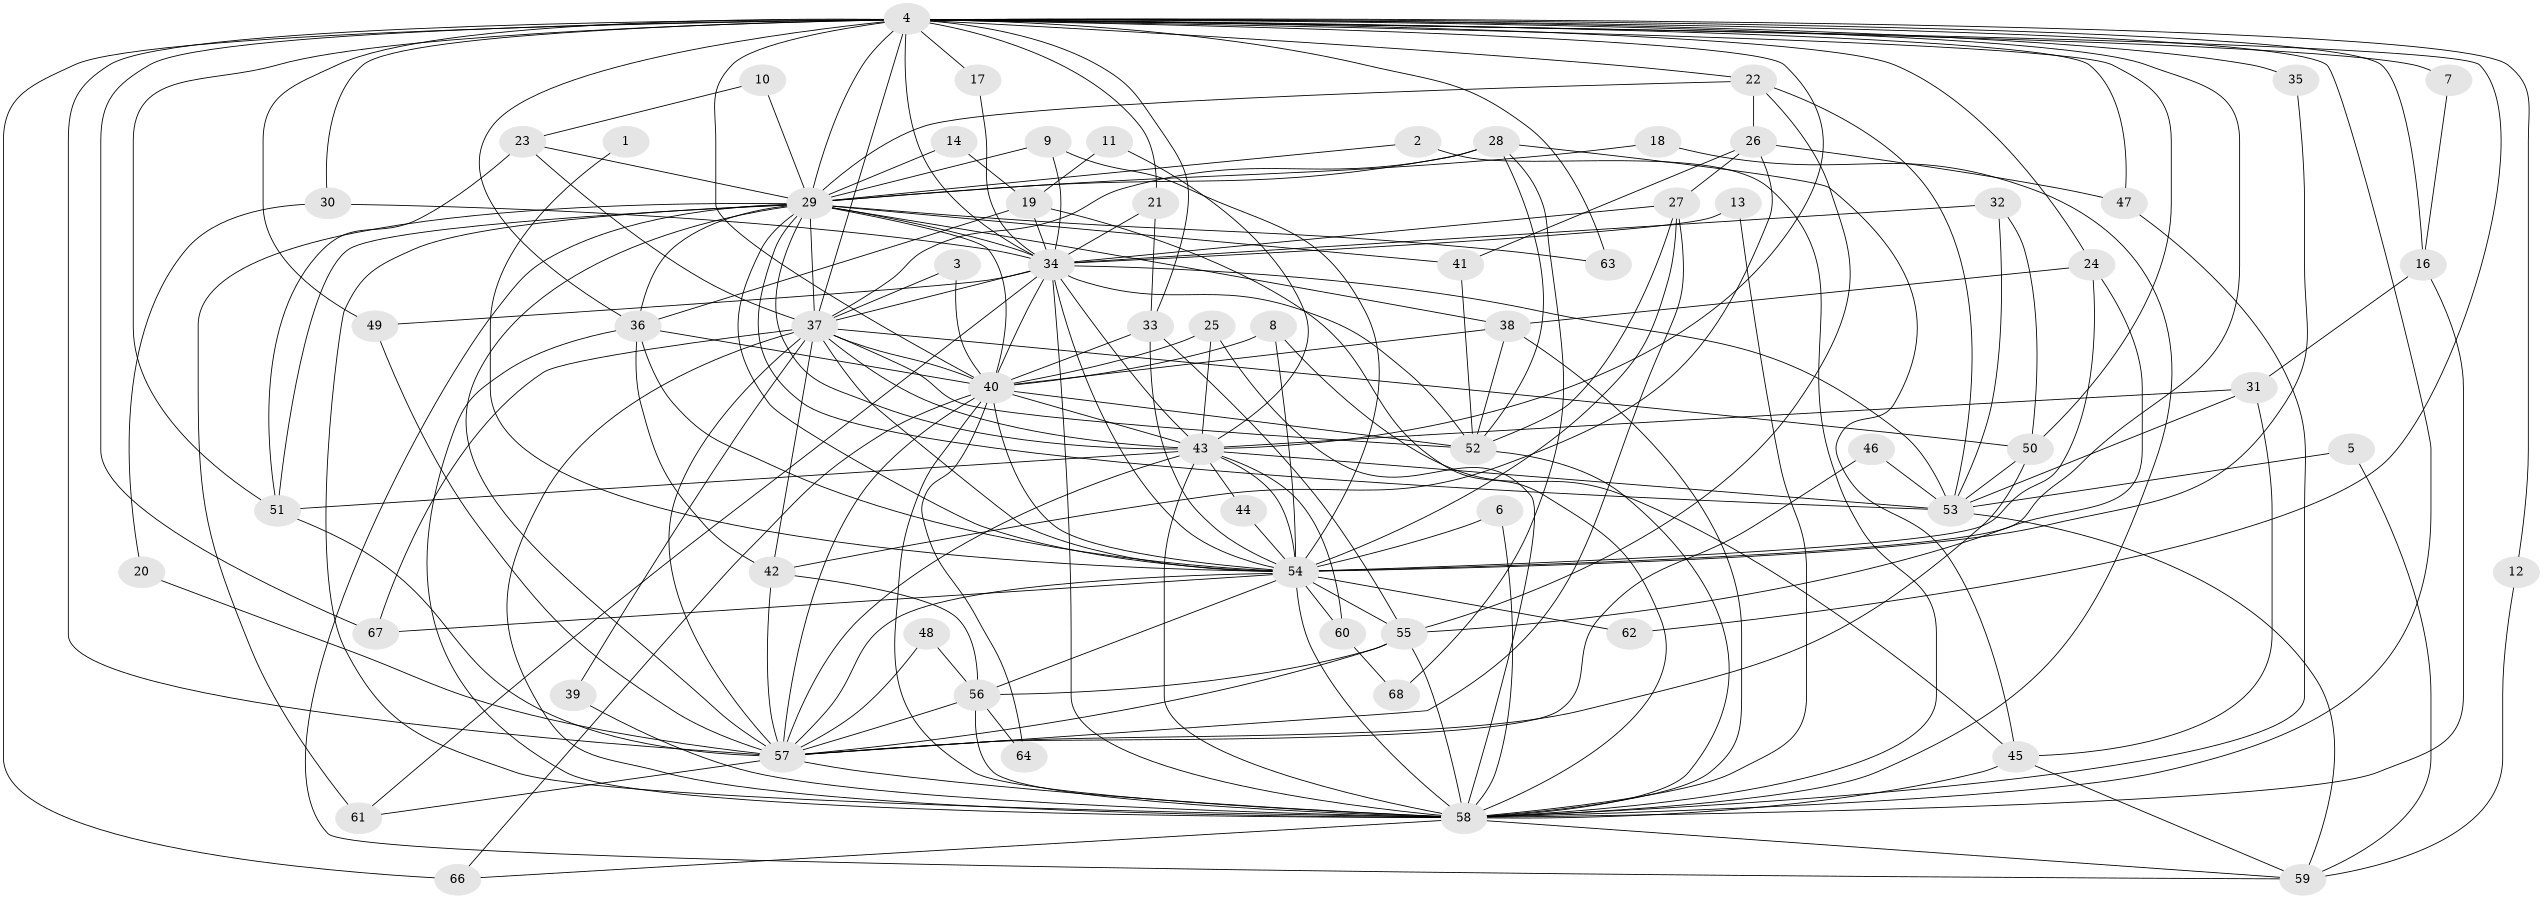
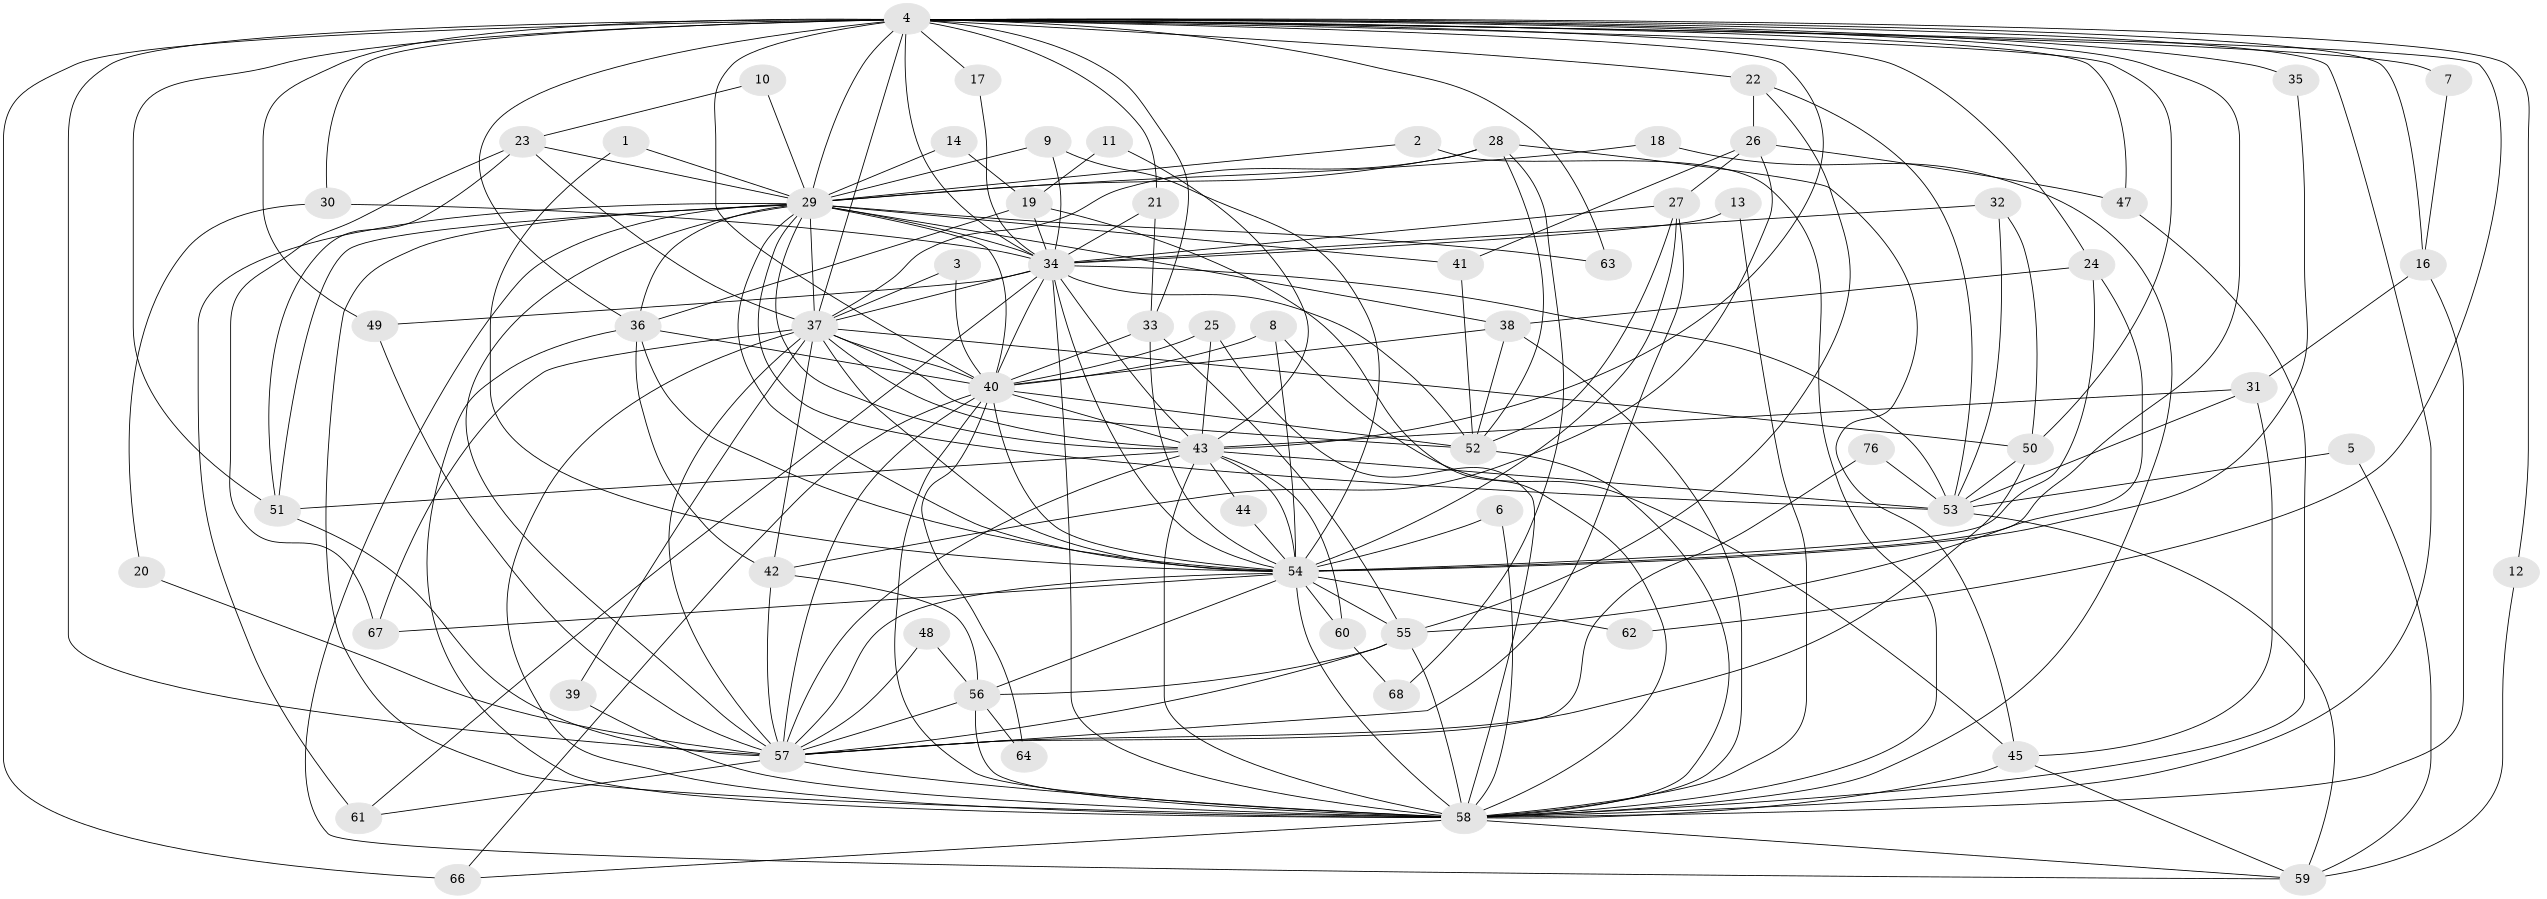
edge "4" -- "67": now "23" -- "67"
edge "22" -- "29": now "1" -- "29"
node "46": label "46" -> "76"
